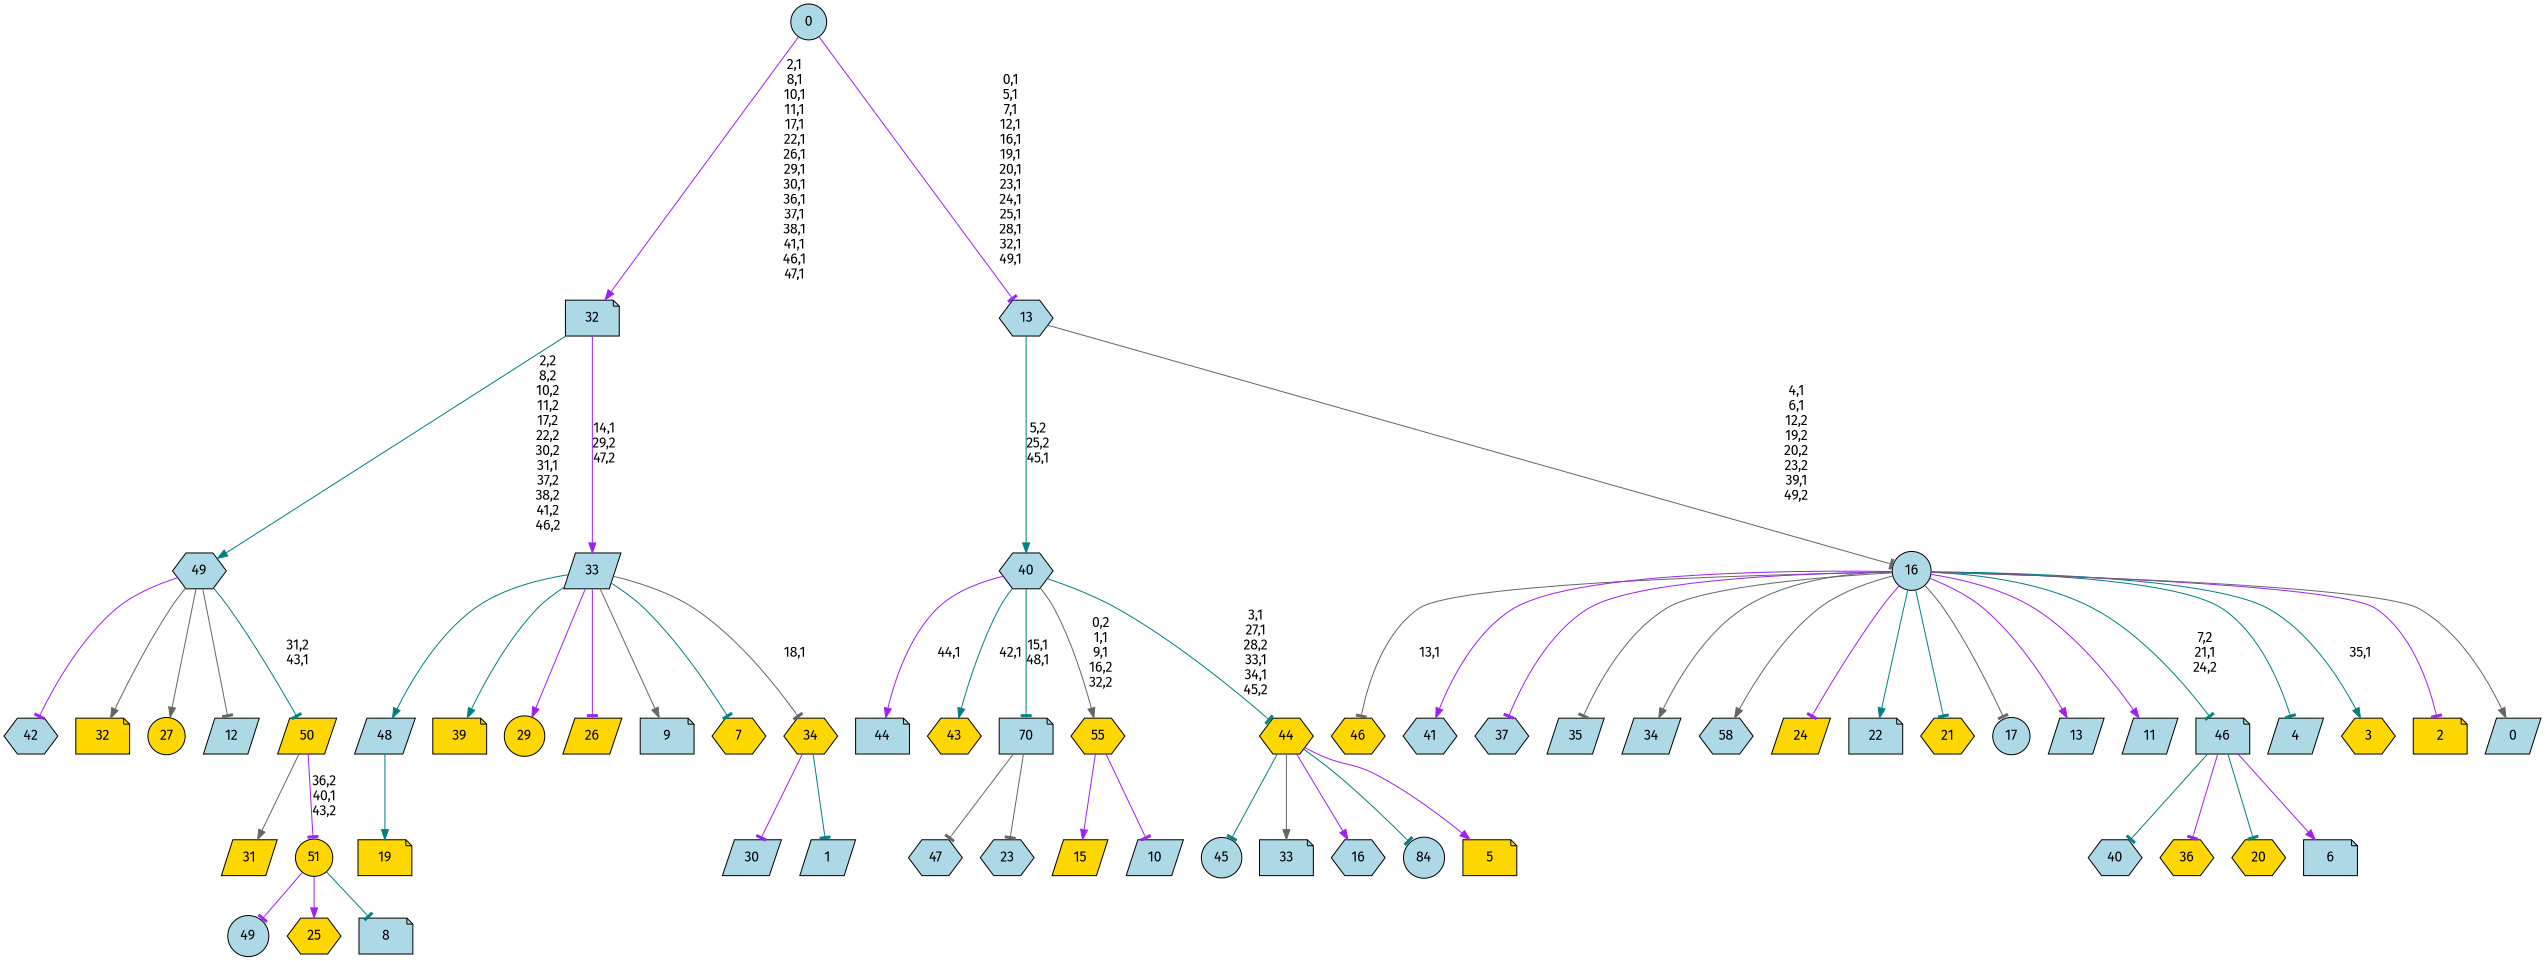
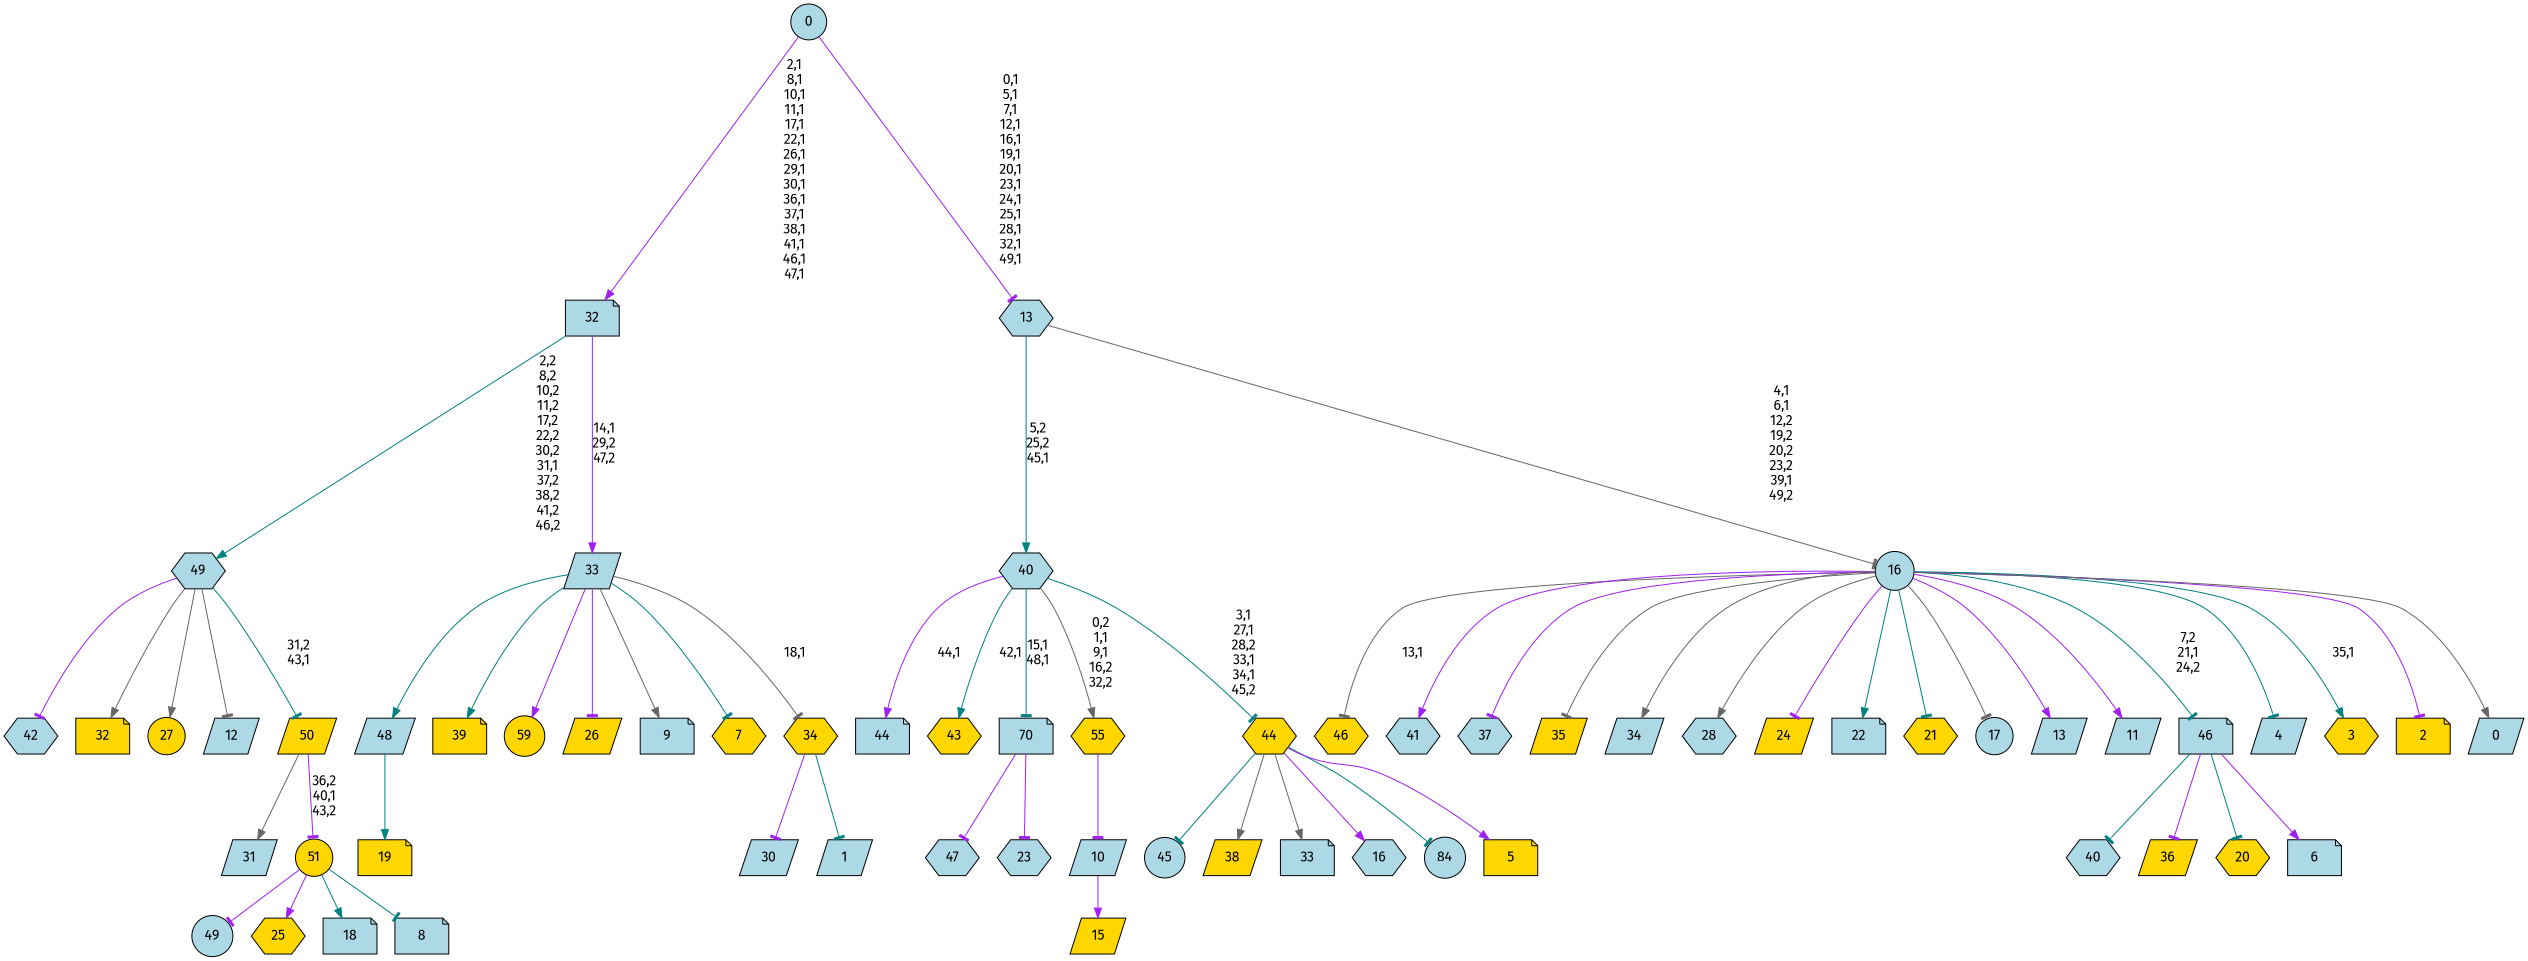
node "29": label "29" -> "59"
node "35": fillcolor lightblue -> gold
node "58": label "58" -> "28"
edge "55" -> "15": now "10" -> "15"
edge "70" -> "23": color gray40 -> purple
edge "70" -> "47": color gray40 -> purple
node "31": fillcolor gold -> lightblue
node "38": added
node "36": shape hexagon -> parallelogram
node "18": added
